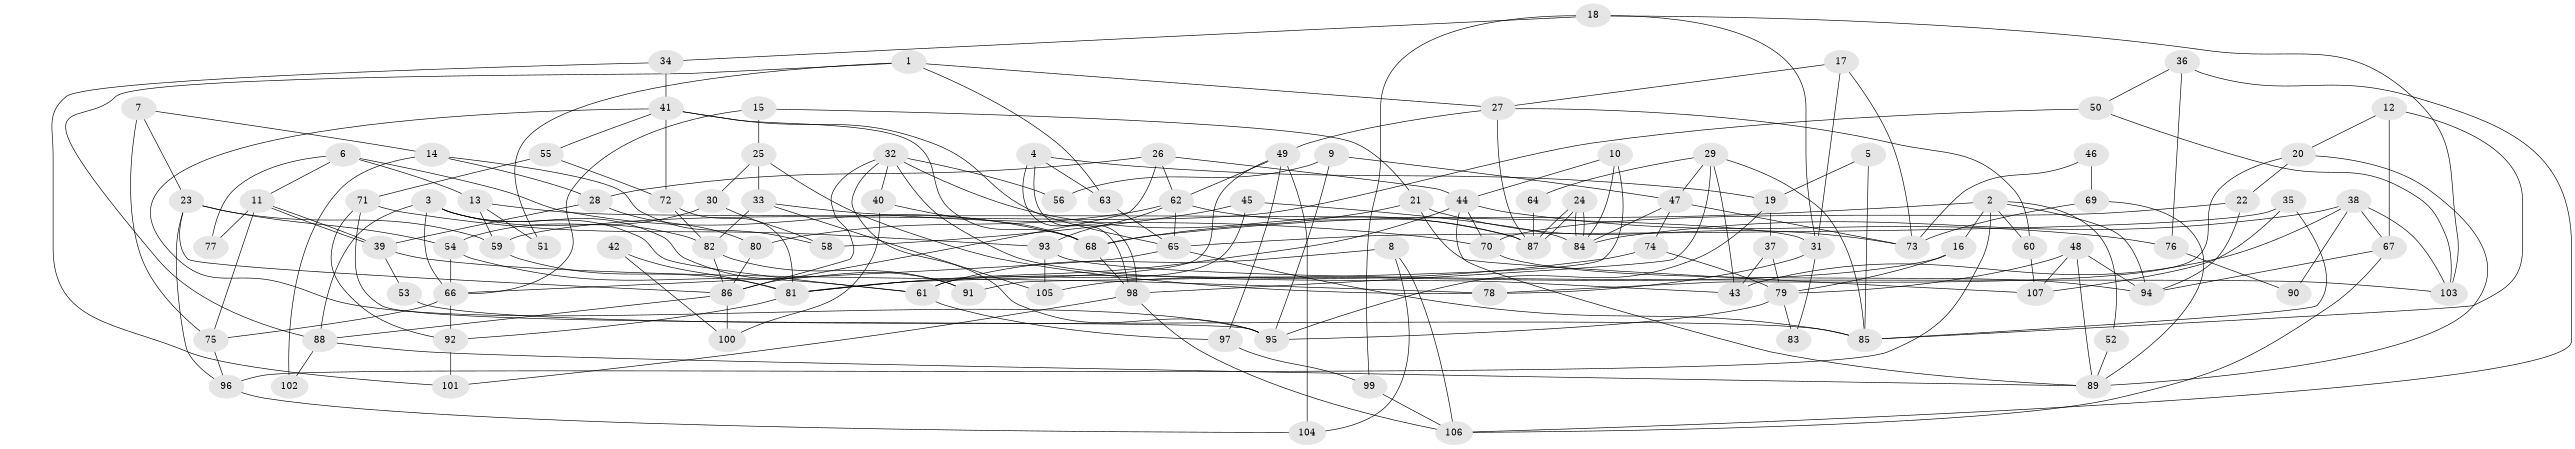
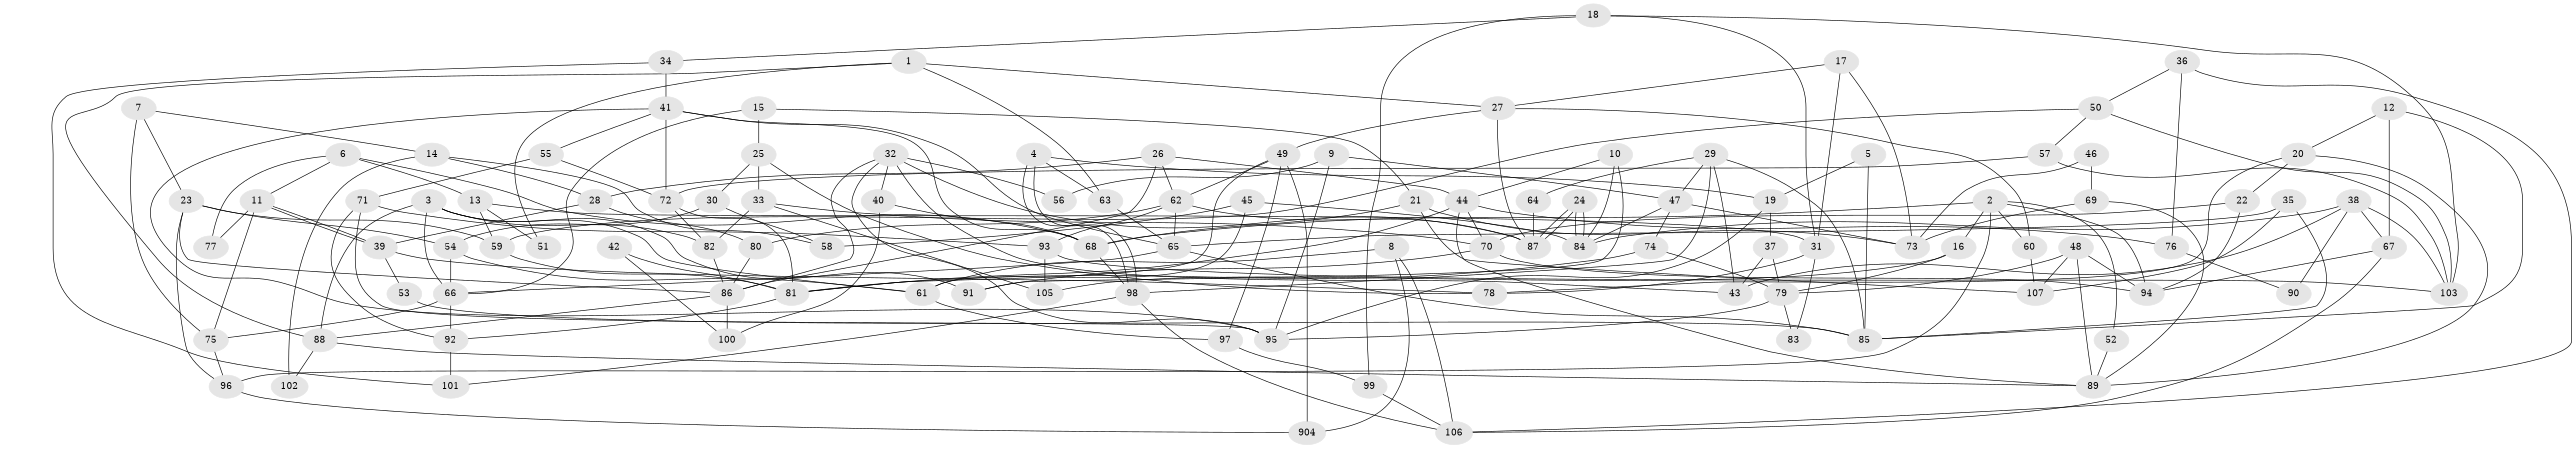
node "57": added
edge "82" -- "91": now "70" -- "91"
node "104": label "104" -> "904"
